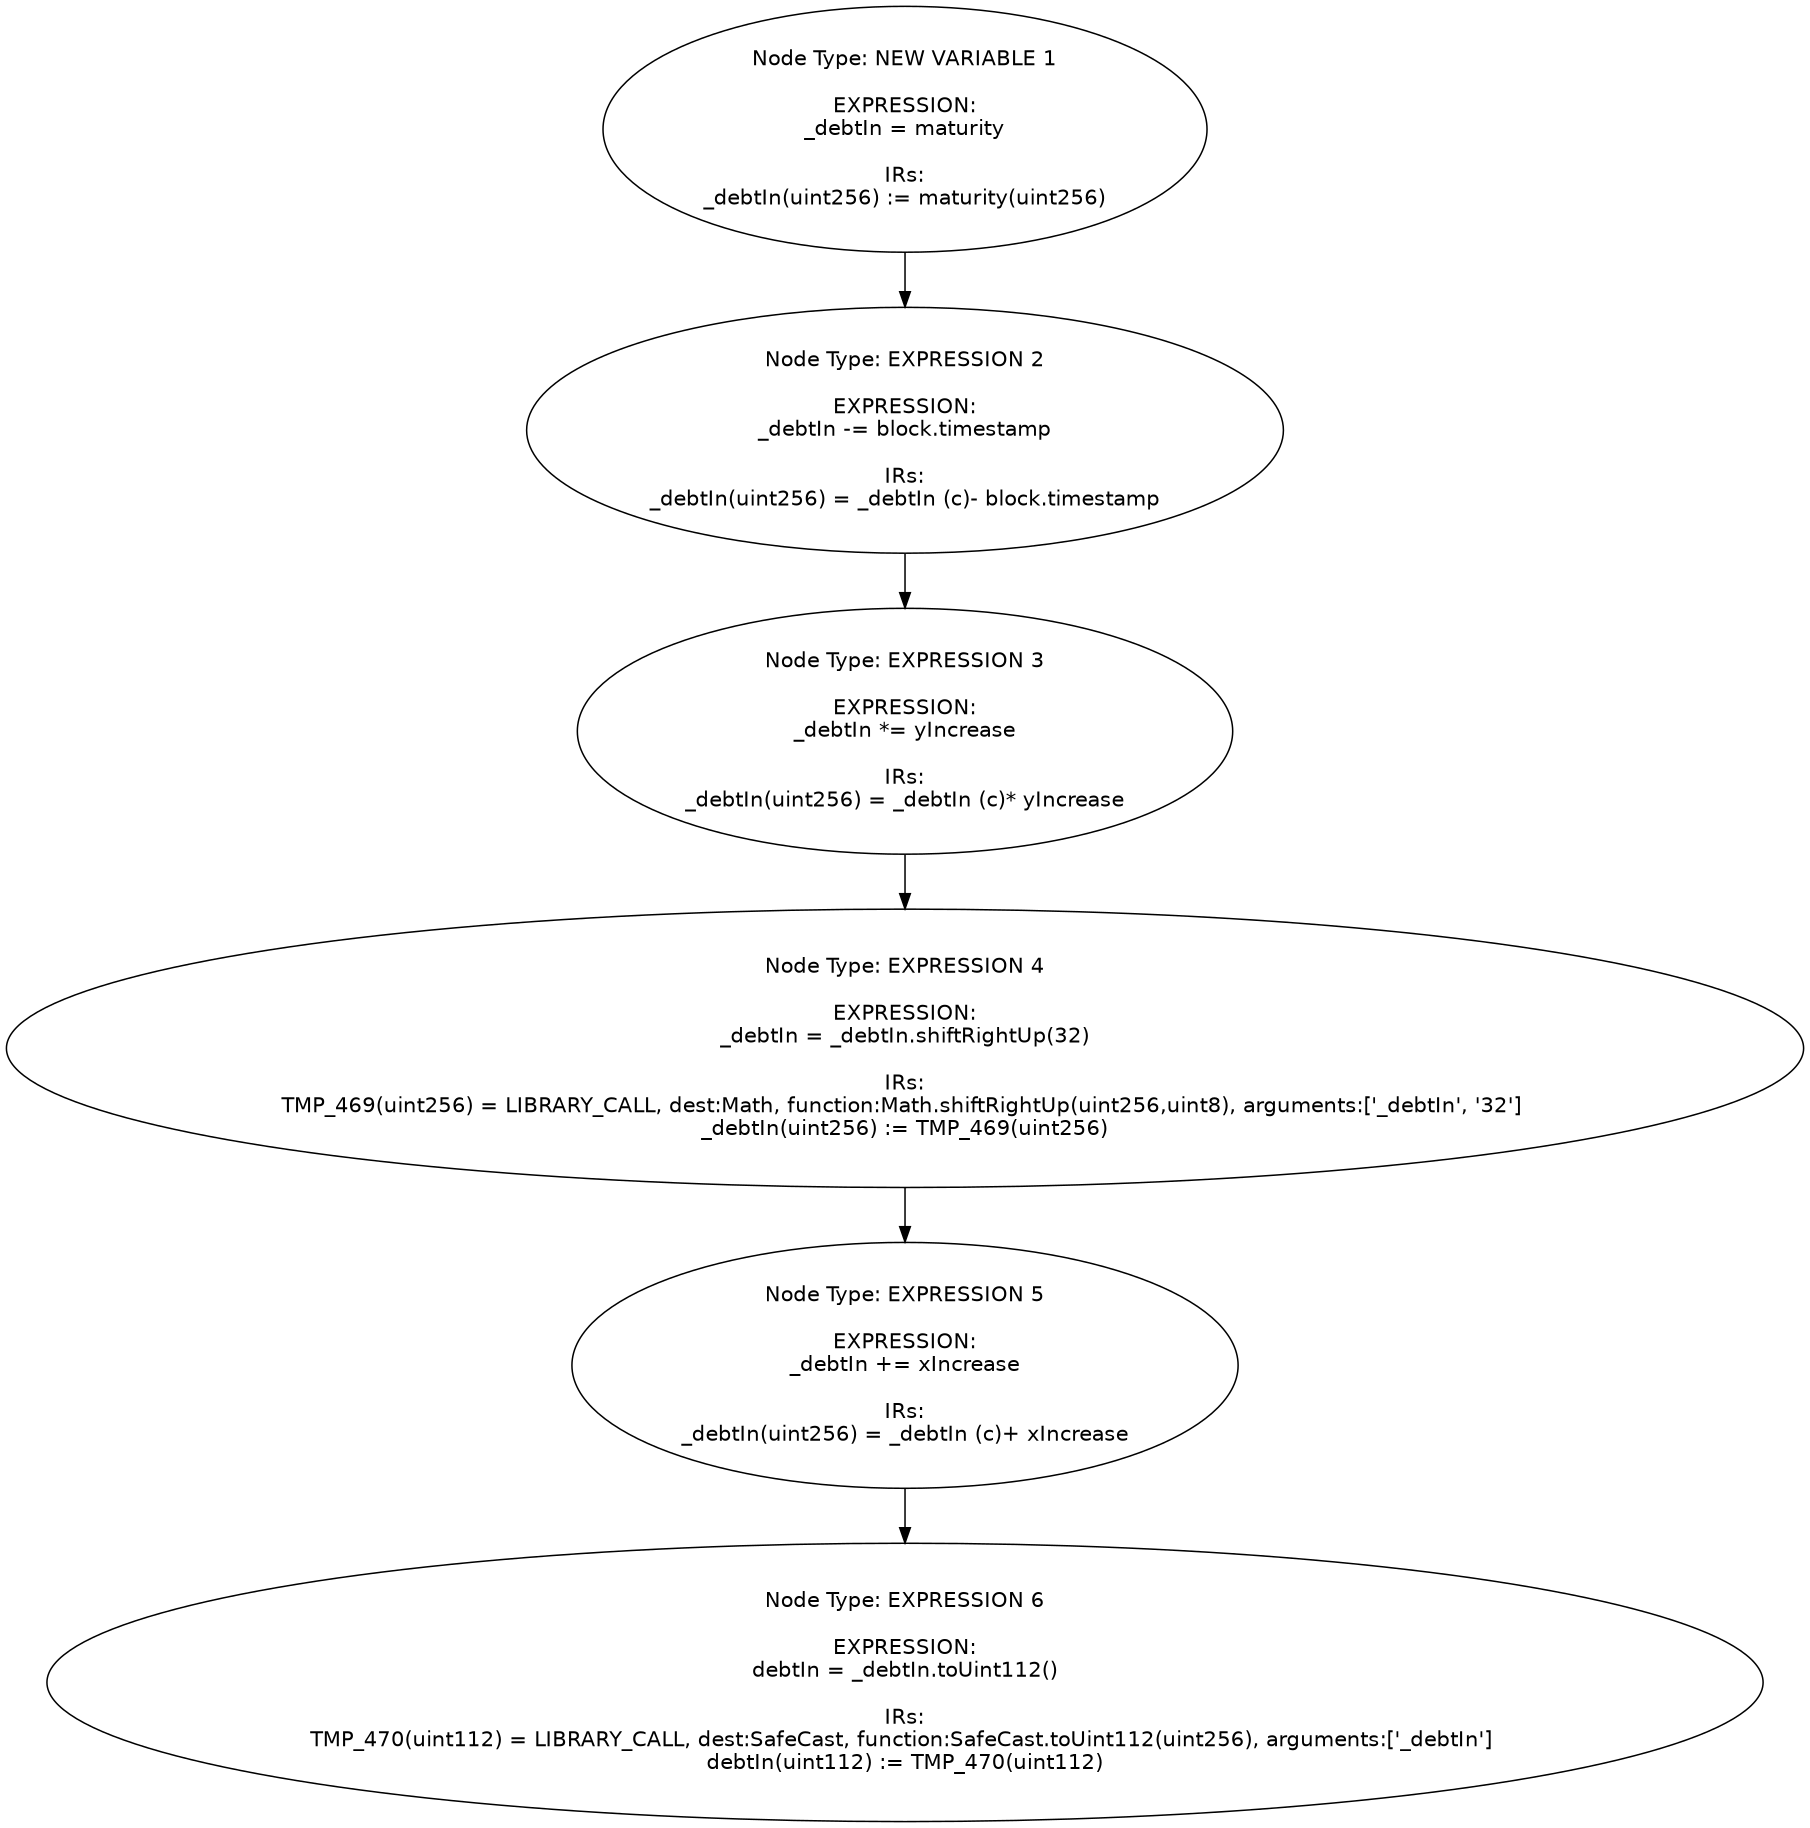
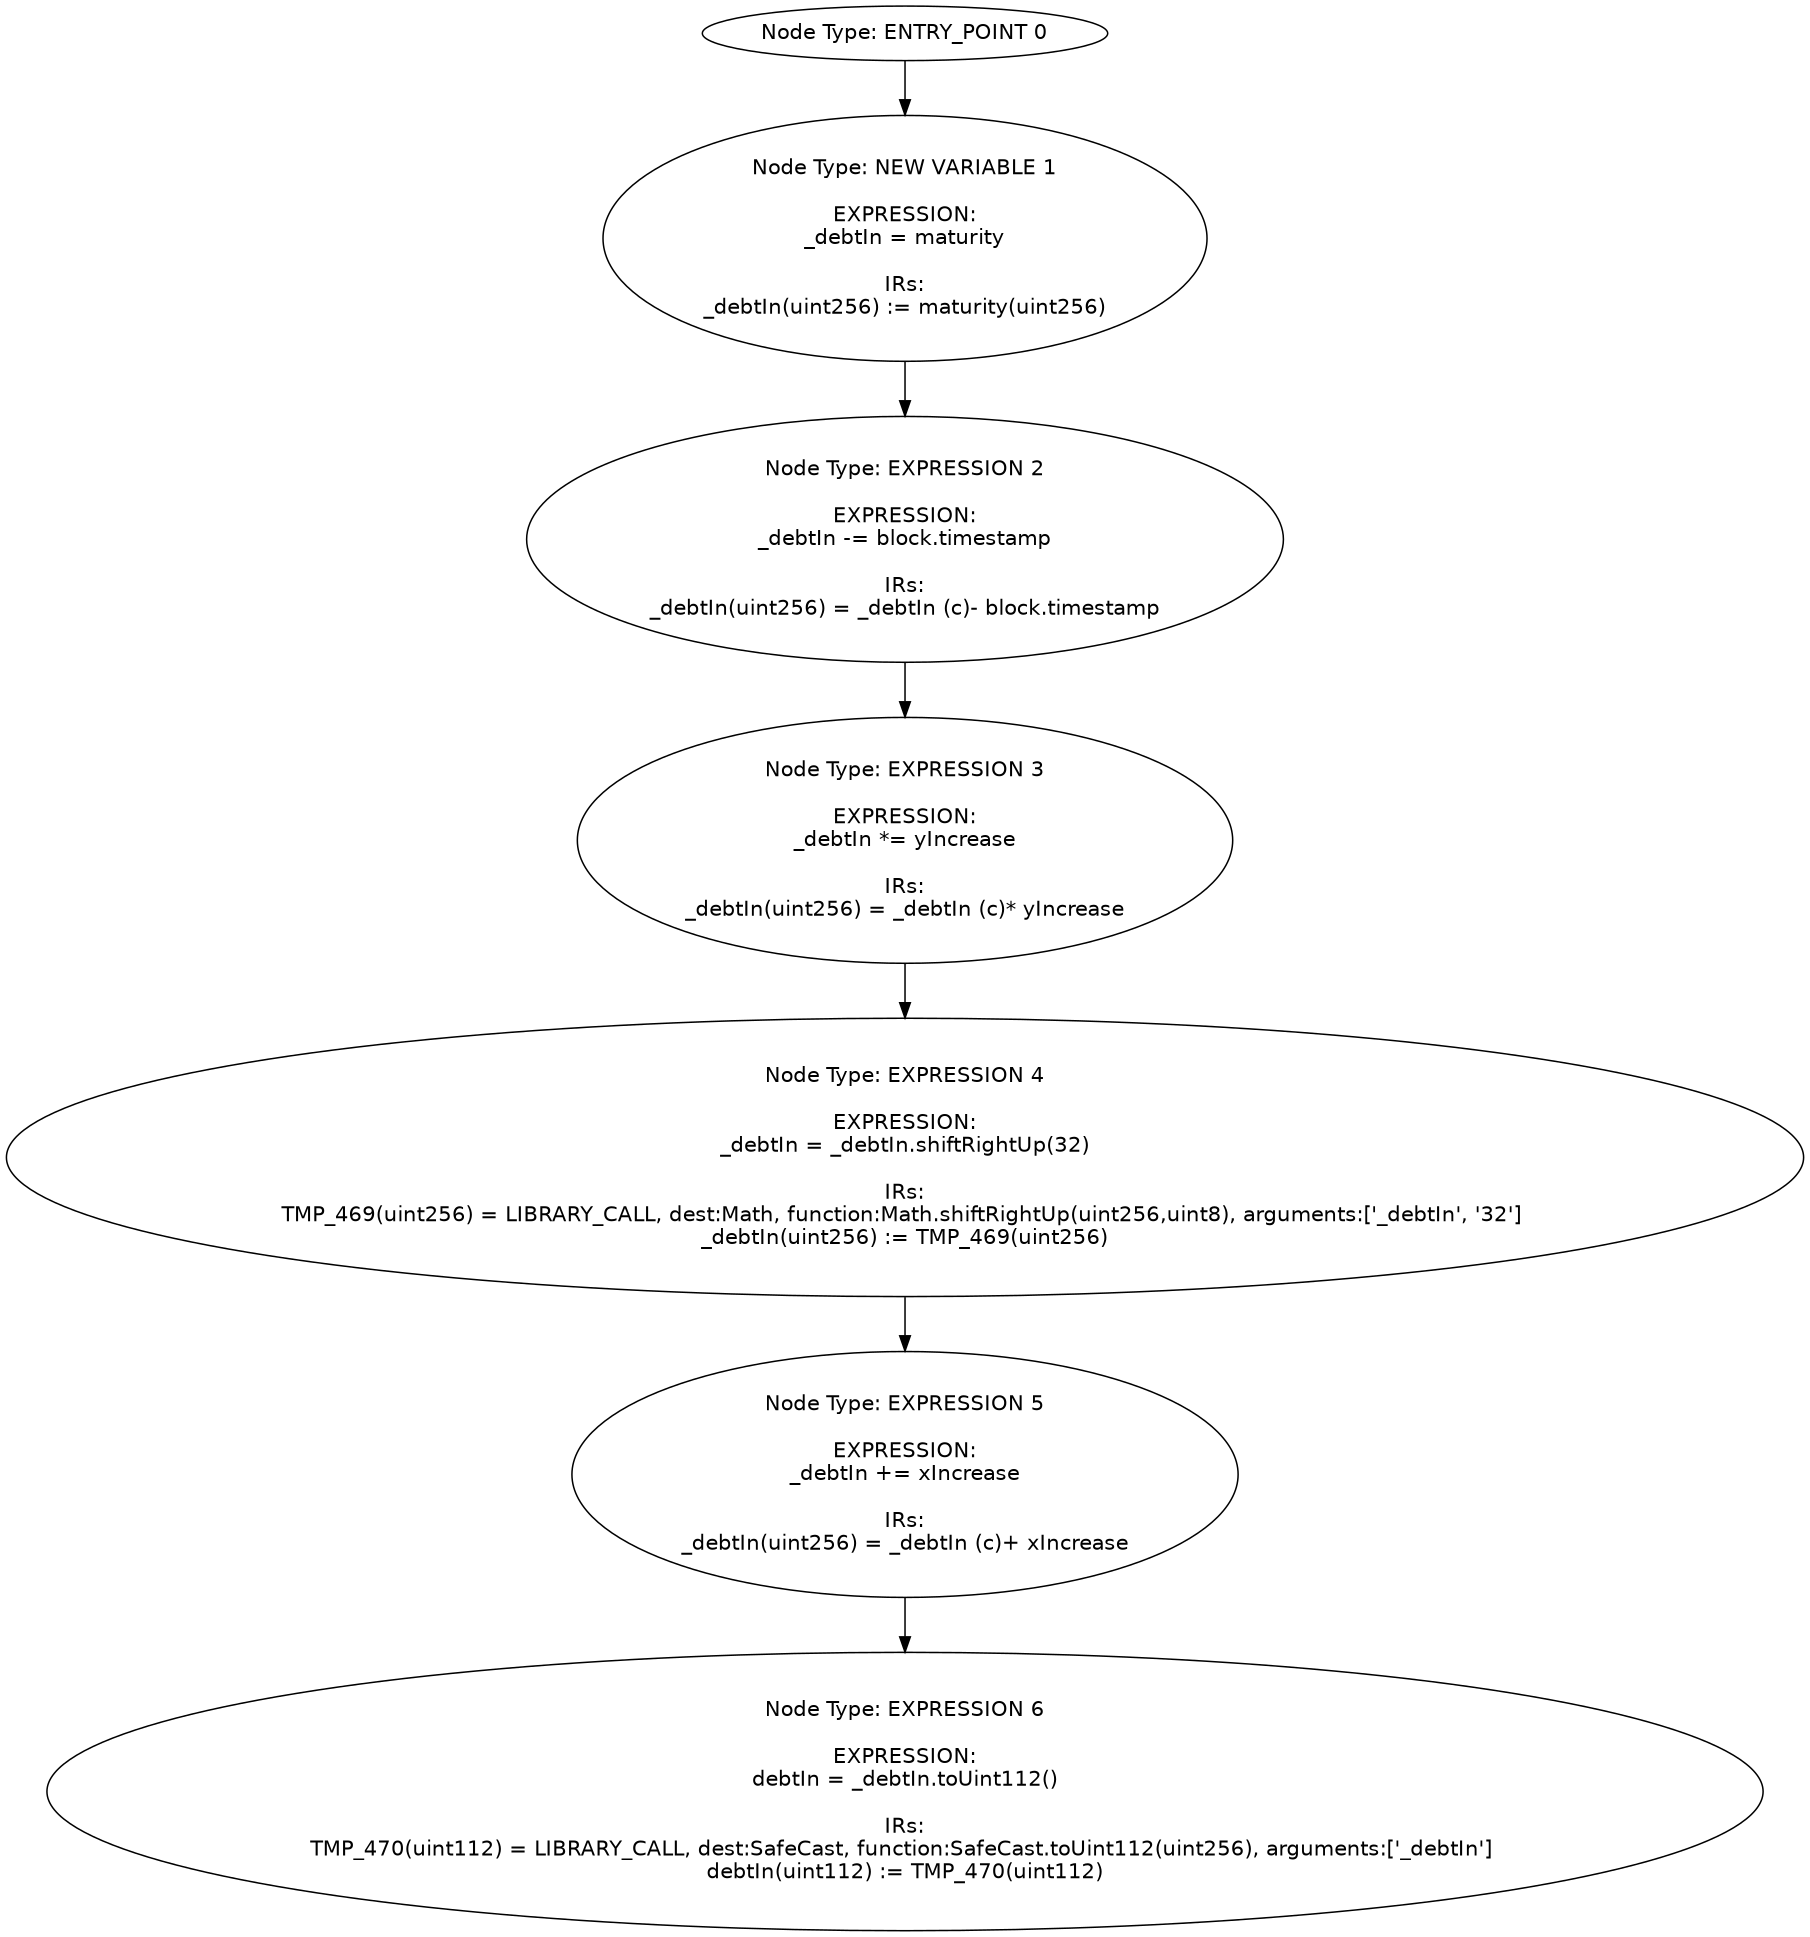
node "Node Type: ENTRY_POINT 0": added
